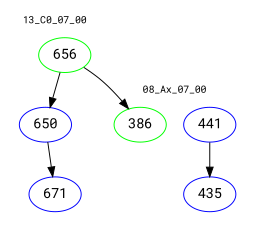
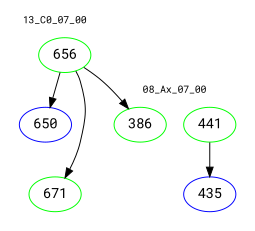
node "441": color blue -> green
edge "650" -> "671": now "656" -> "671"
node "671": color blue -> green
